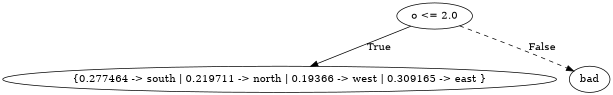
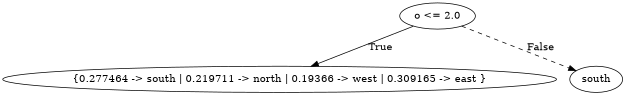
node "bad": label "bad" -> "south"
